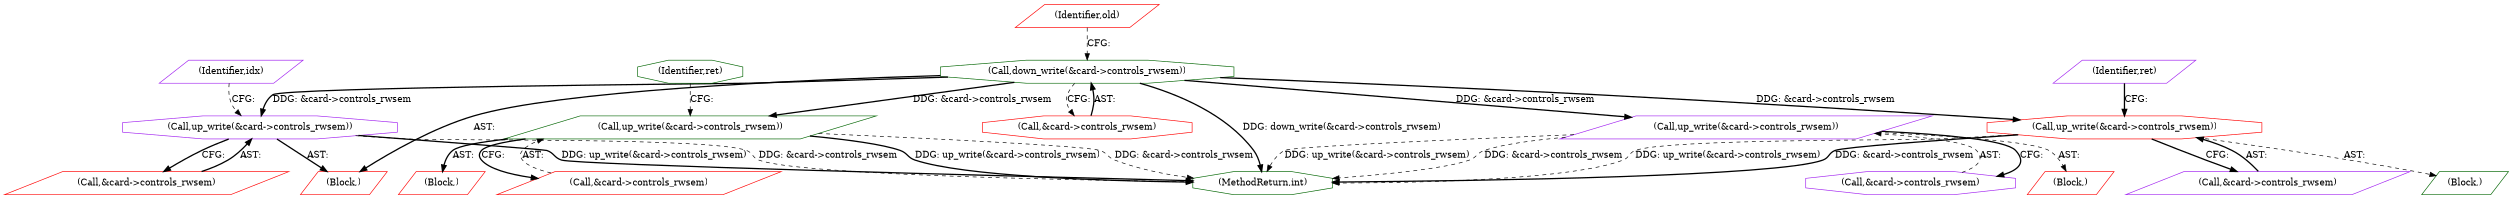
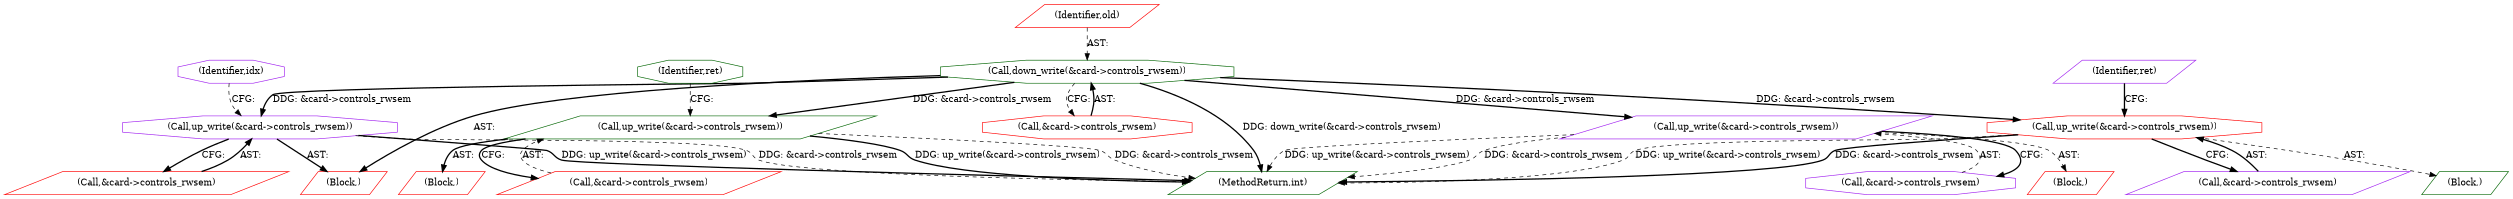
edge "(Identifier,old)" -> "(Call,down_write(&card->controls_rwsem))": label "CFG: " -> "AST: "
node "(Identifier,idx)": shape parallelogram -> octagon
node "(MethodReturn,int)": shape octagon -> parallelogram
